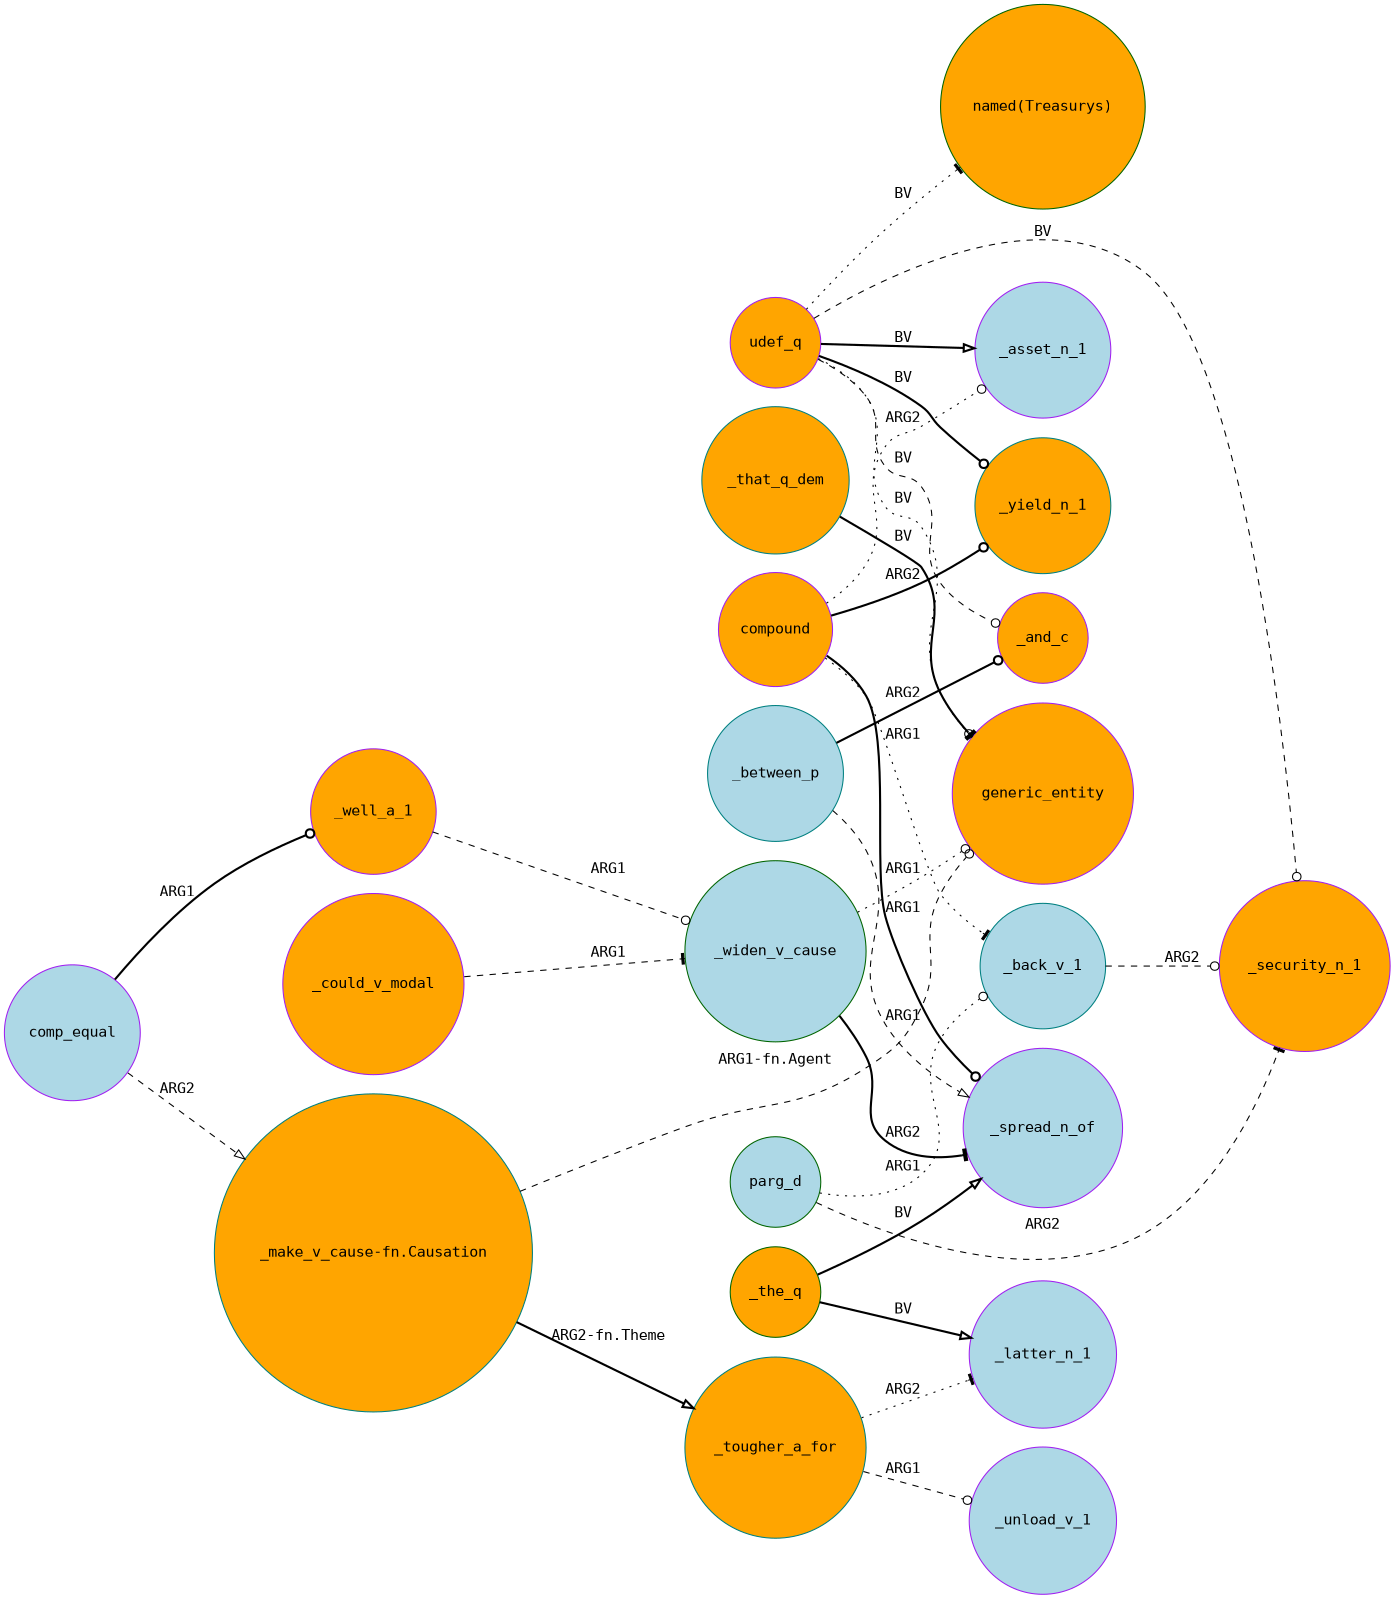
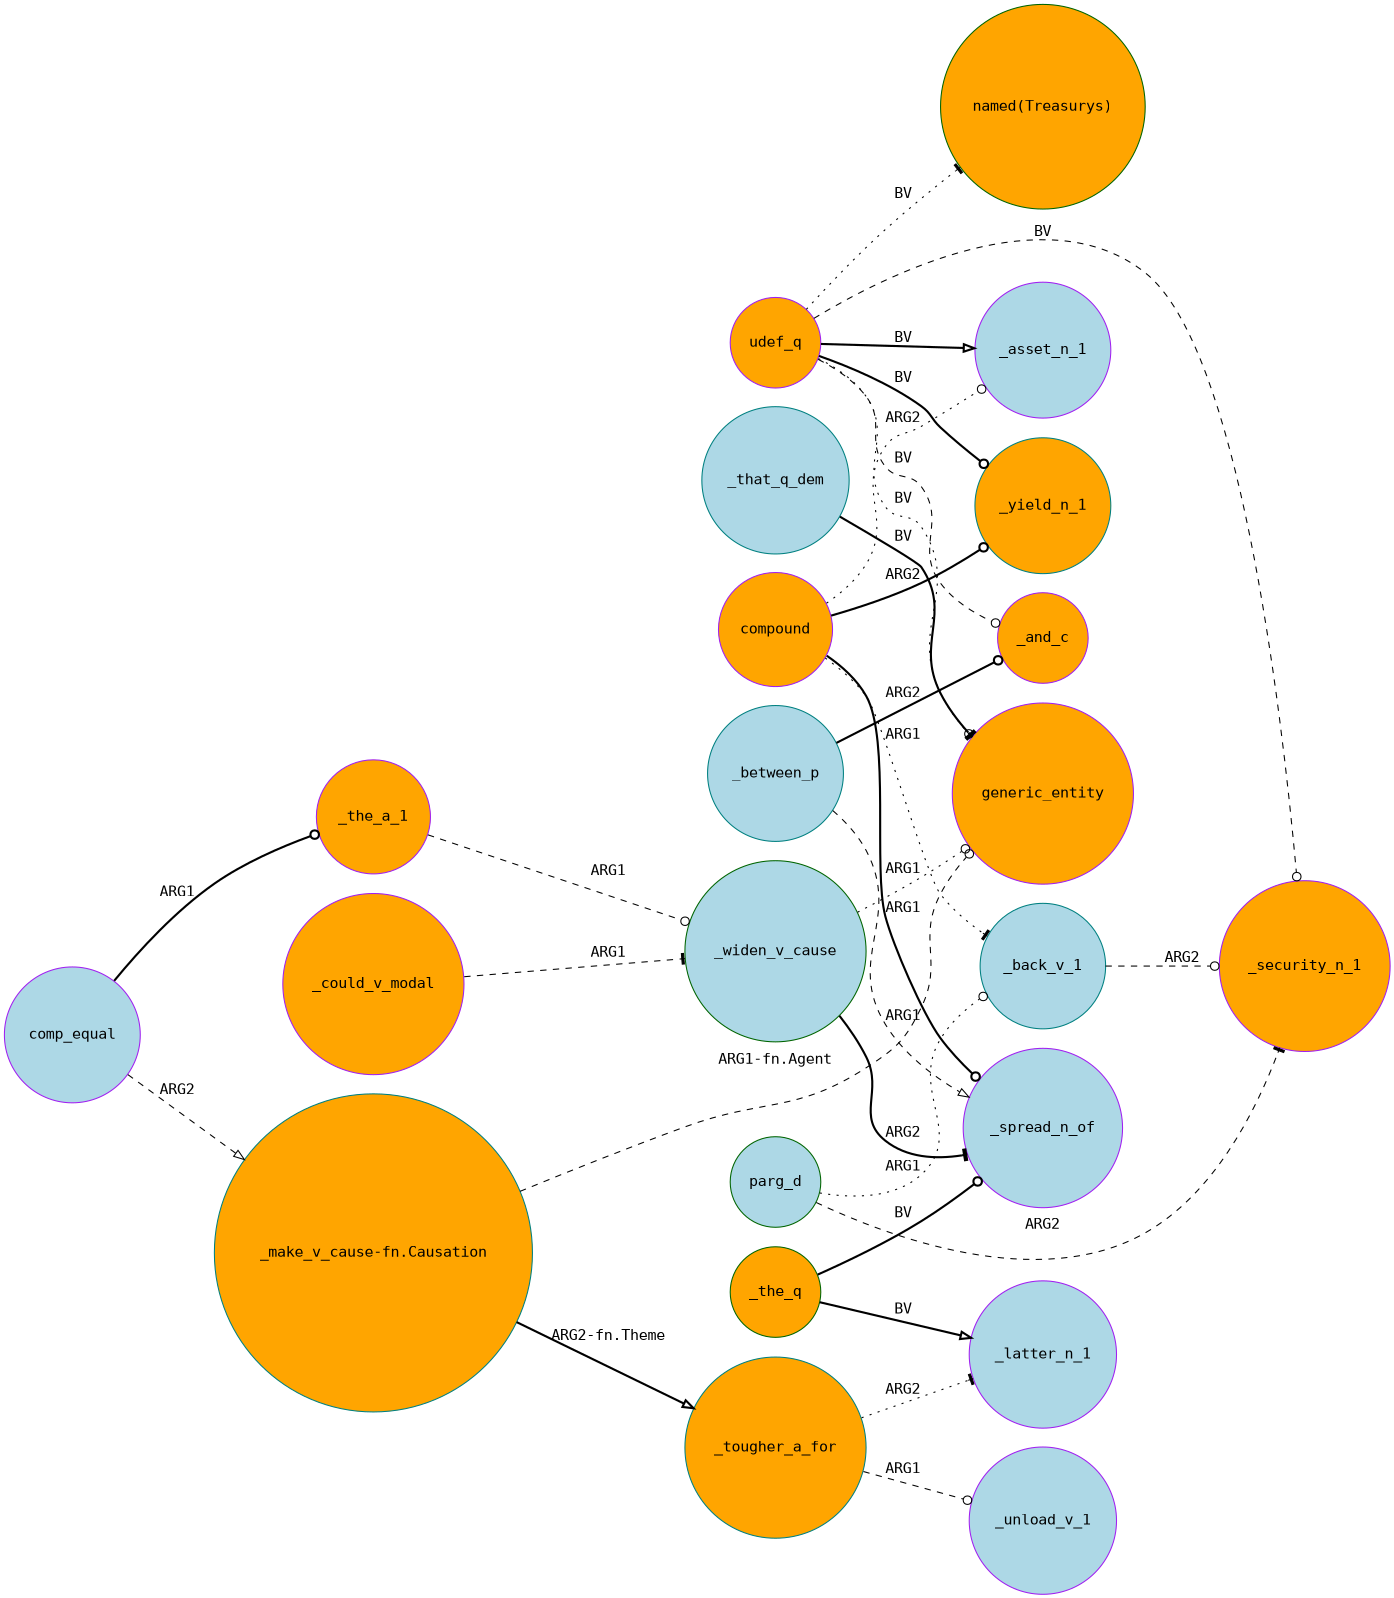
node "_that_q_dem": fillcolor orange -> lightblue
node "_well_a_1": label "_well_a_1" -> "_the_a_1"
edge "_the_q" -> "_spread_n_of": arrowhead onormal -> odot
